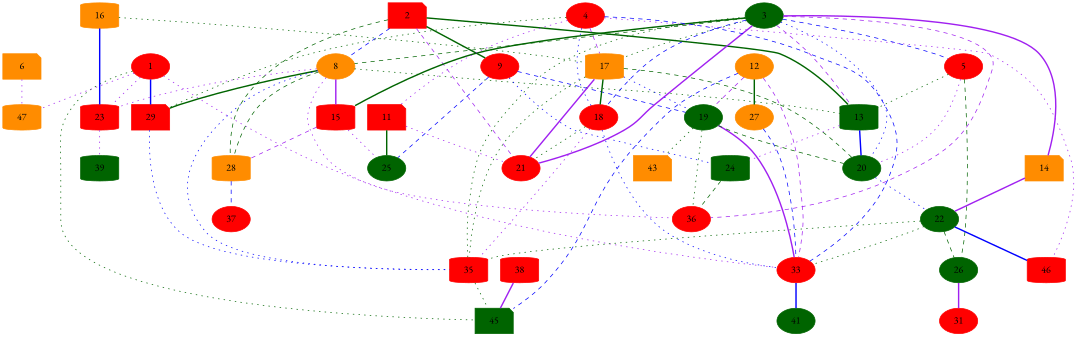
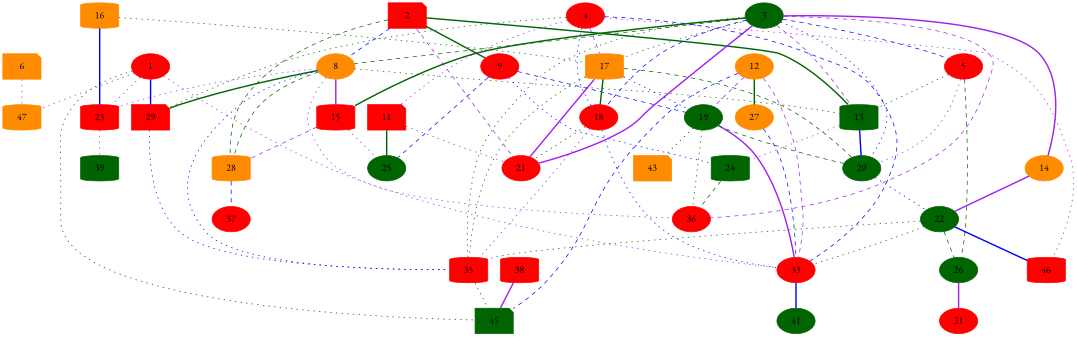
node "14": shape note -> ellipse
